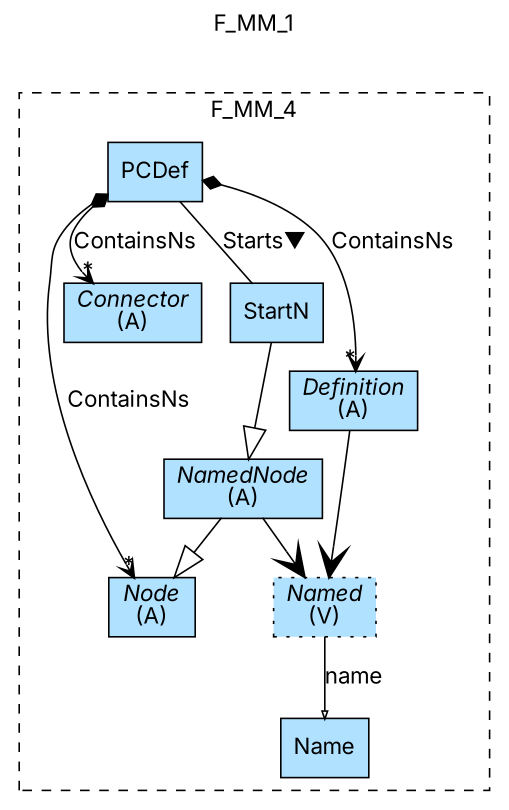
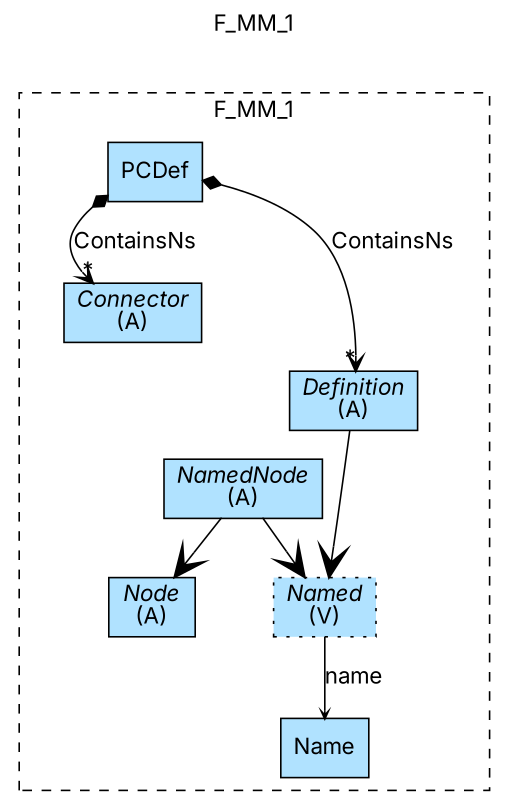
cluster "F_MM_4": label "F_MM_4" -> "F_MM_1"
node "StartN": removed
edge "PCDef" -- "Node": removed, label "ContainsNs"
edge "NamedNode" -> "Node": arrowhead onormal -> vee
edge "Named" -> "Name": arrowhead onormal -> vee
